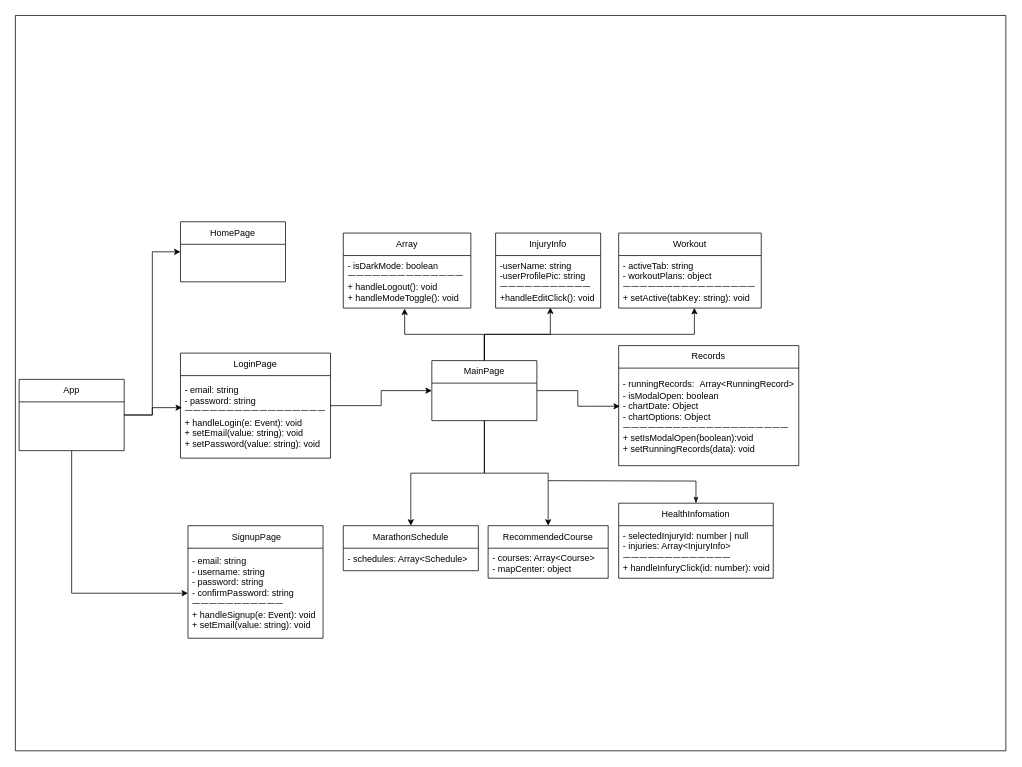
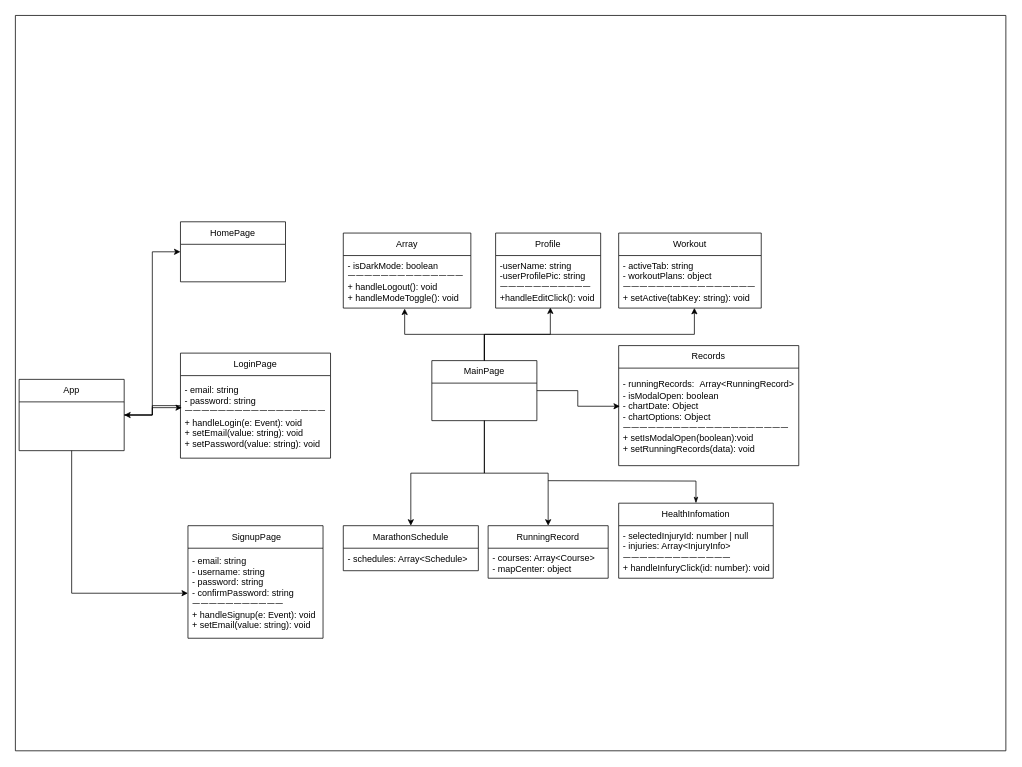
node "InjuryInfo": label "InjuryInfo" -> "Profile"
edge "LoginPage" -> "MainPage": now "LoginPage" -> "App"
node "RecommendedCourse": label "RecommendedCourse" -> "RunningRecord"
